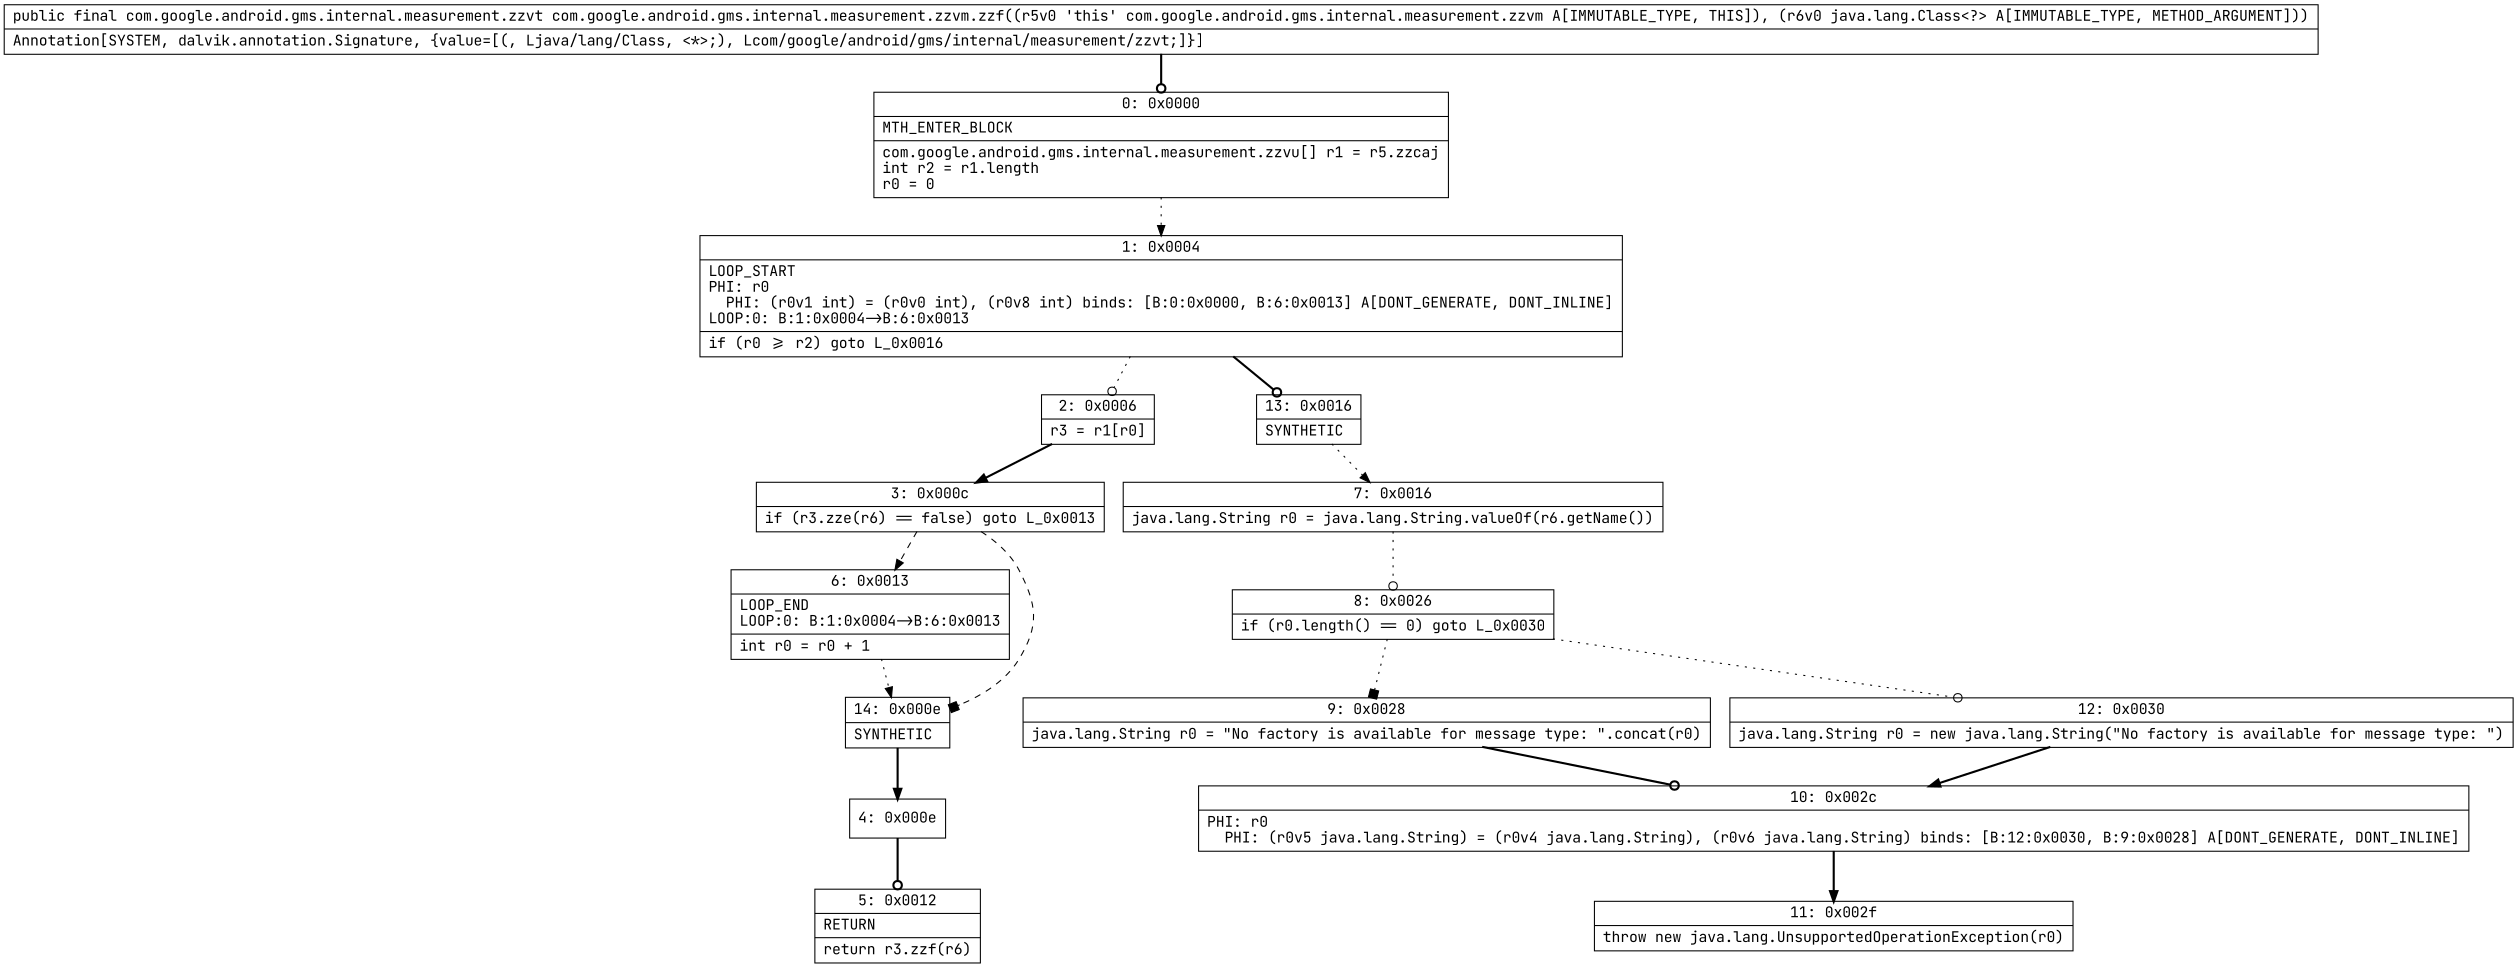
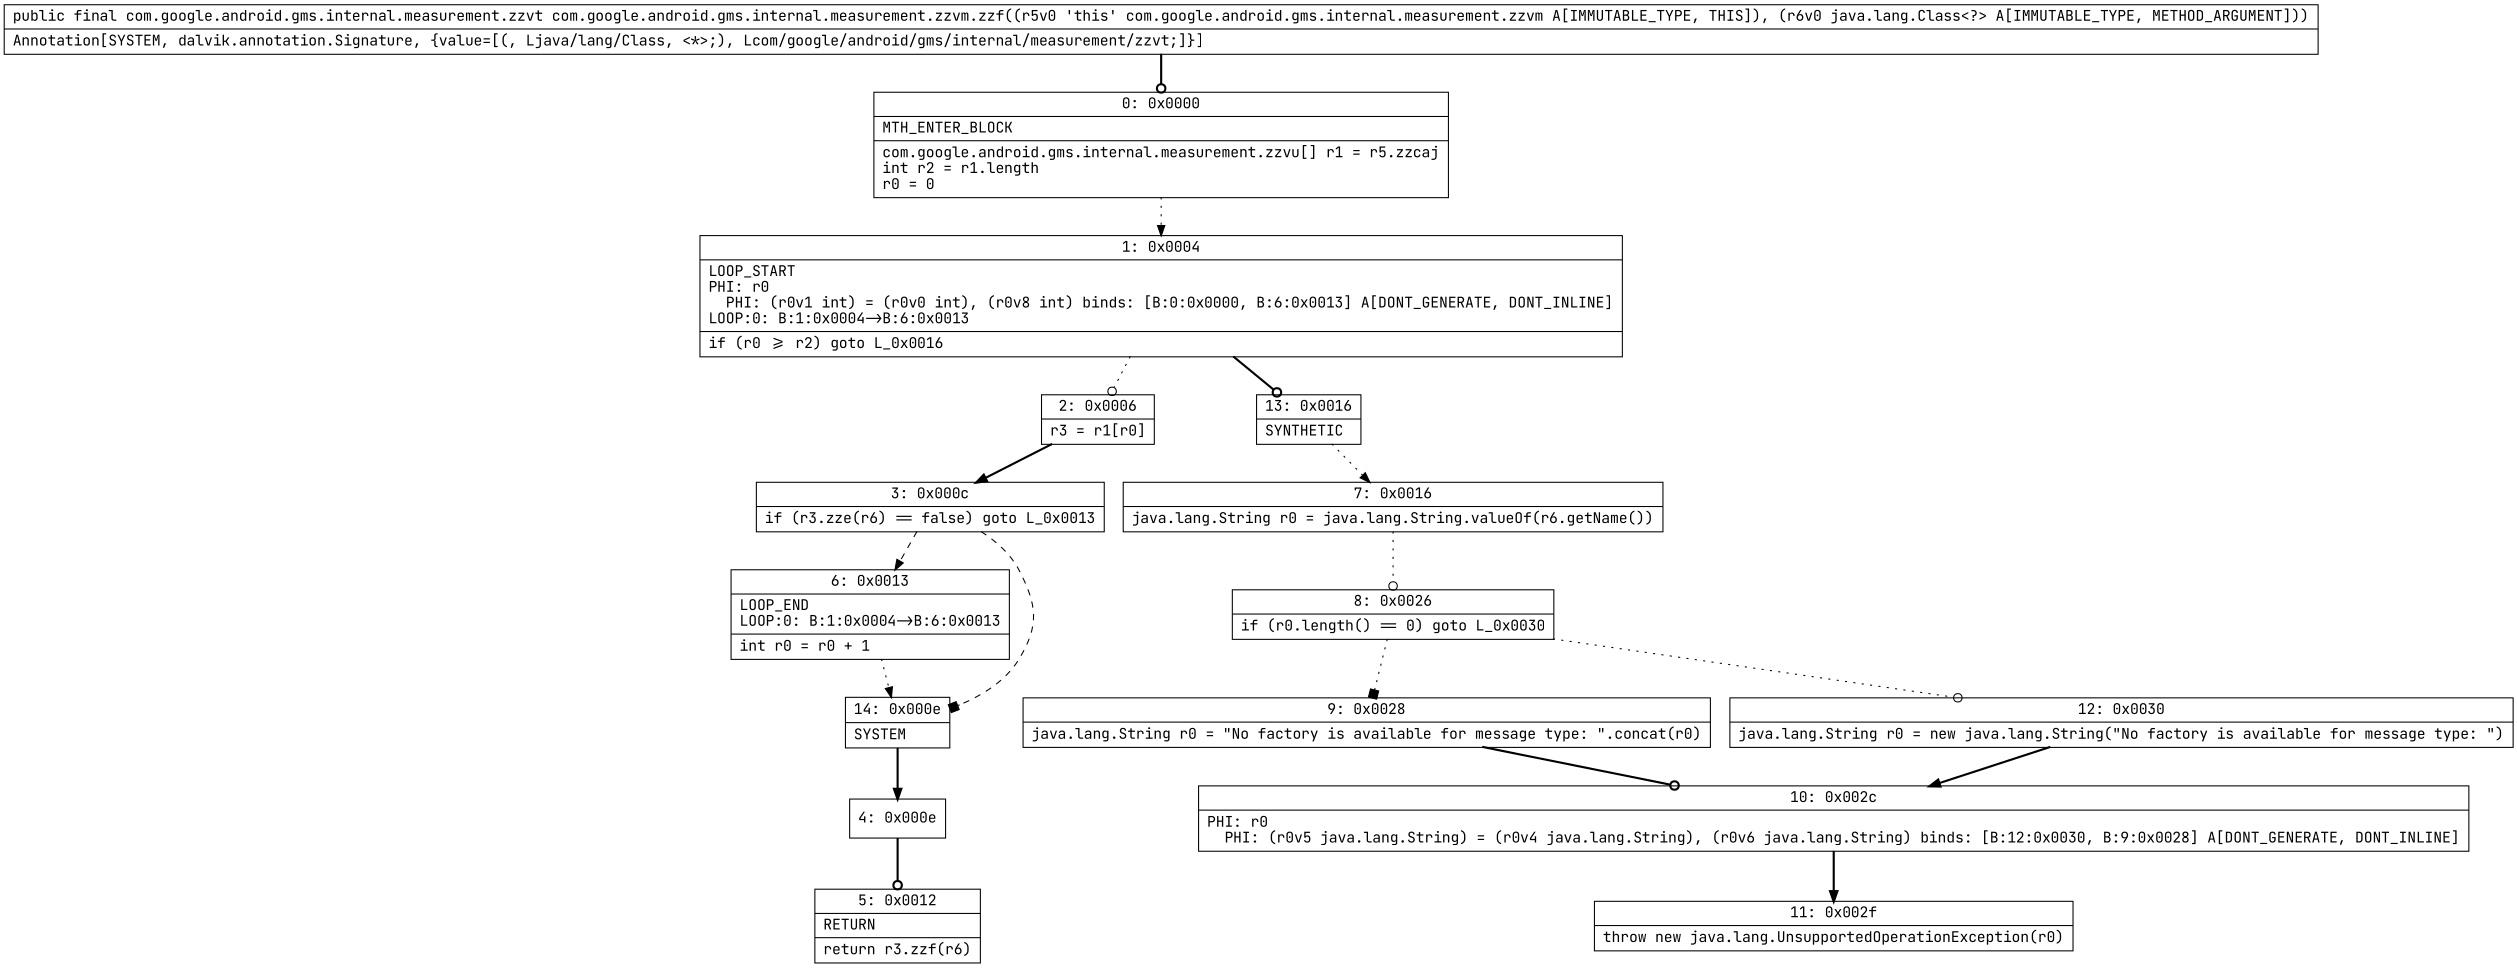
node "14: 0x000e": text "SYNTHETIC" -> "SYSTEM"
